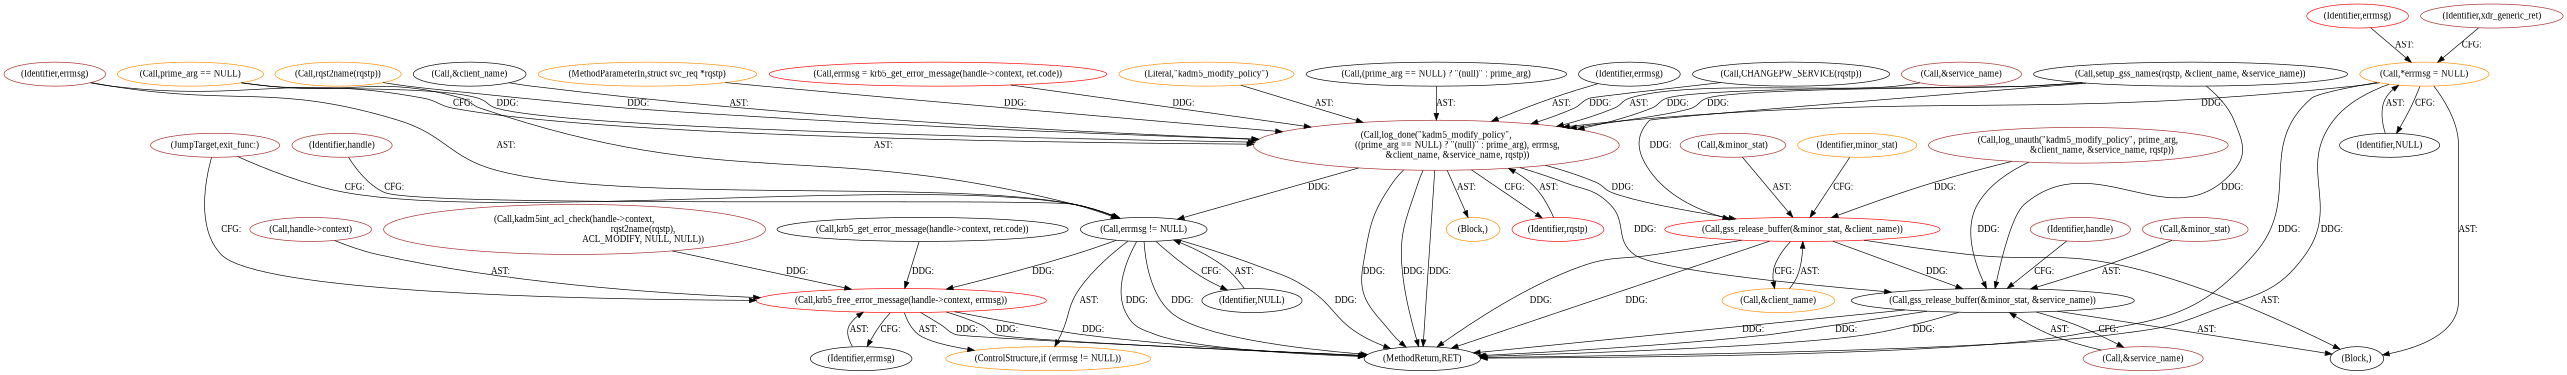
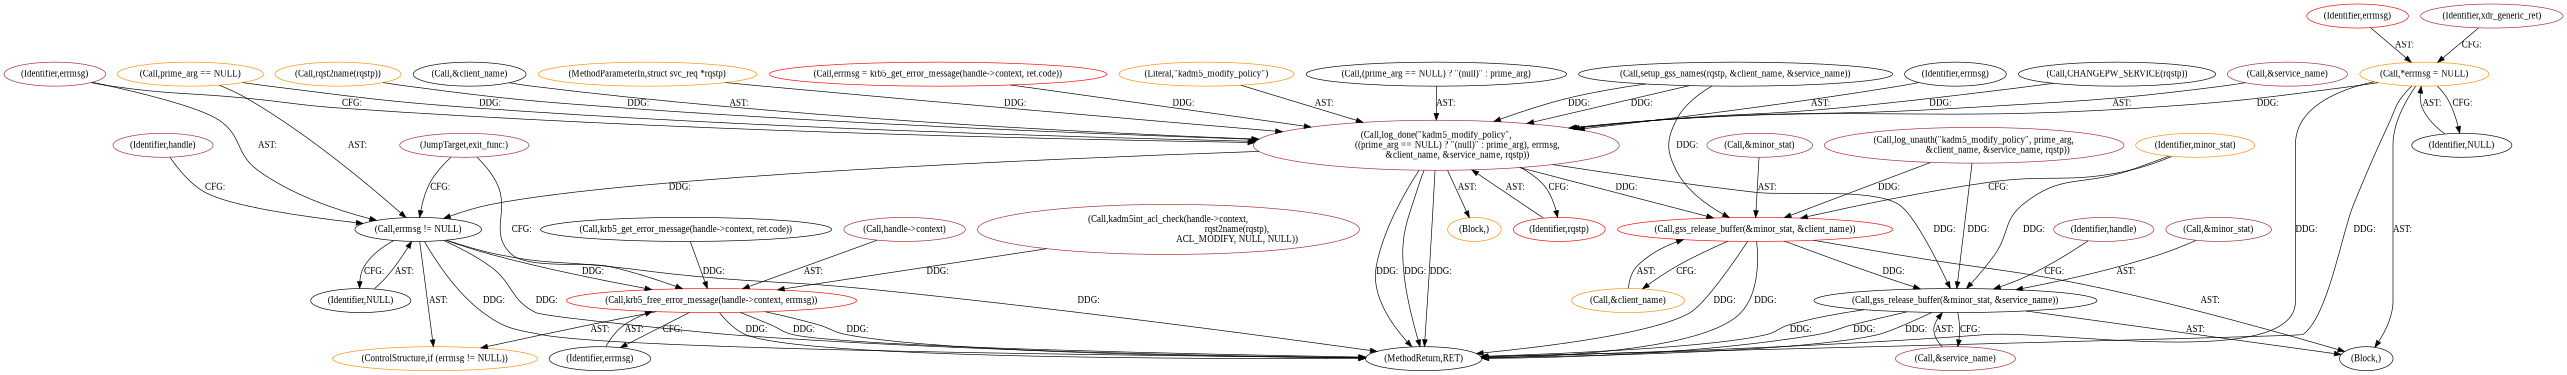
edge "(Call,setup_gss_names(rqstp, &client_name, &service_name))" -> "(Call,gss_release_buffer(&minor_stat, &service_name))": now "(Identifier,minor_stat)" -> "(Call,gss_release_buffer(&minor_stat, &service_name))"
